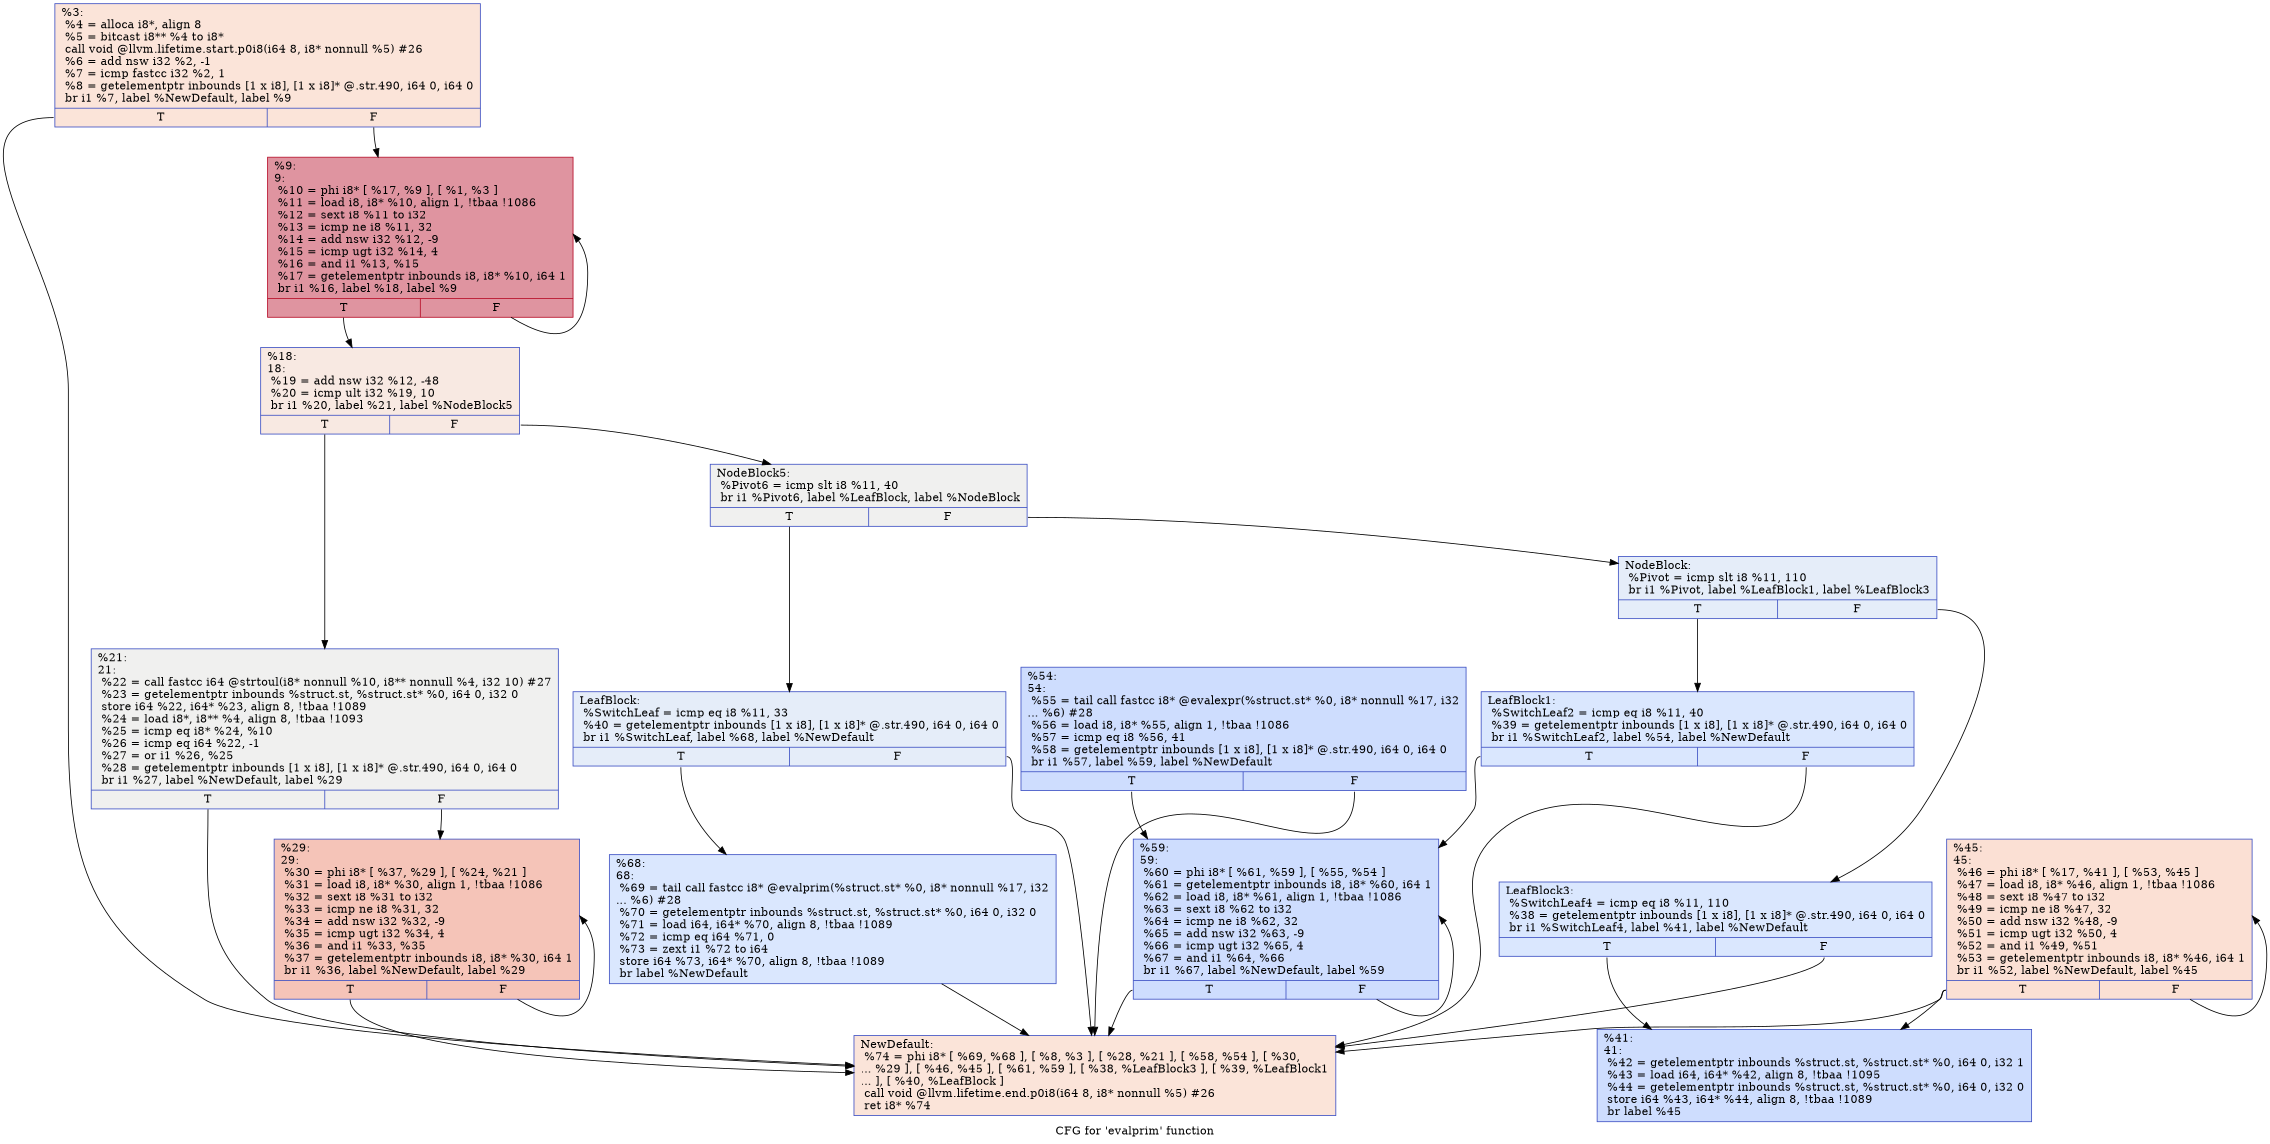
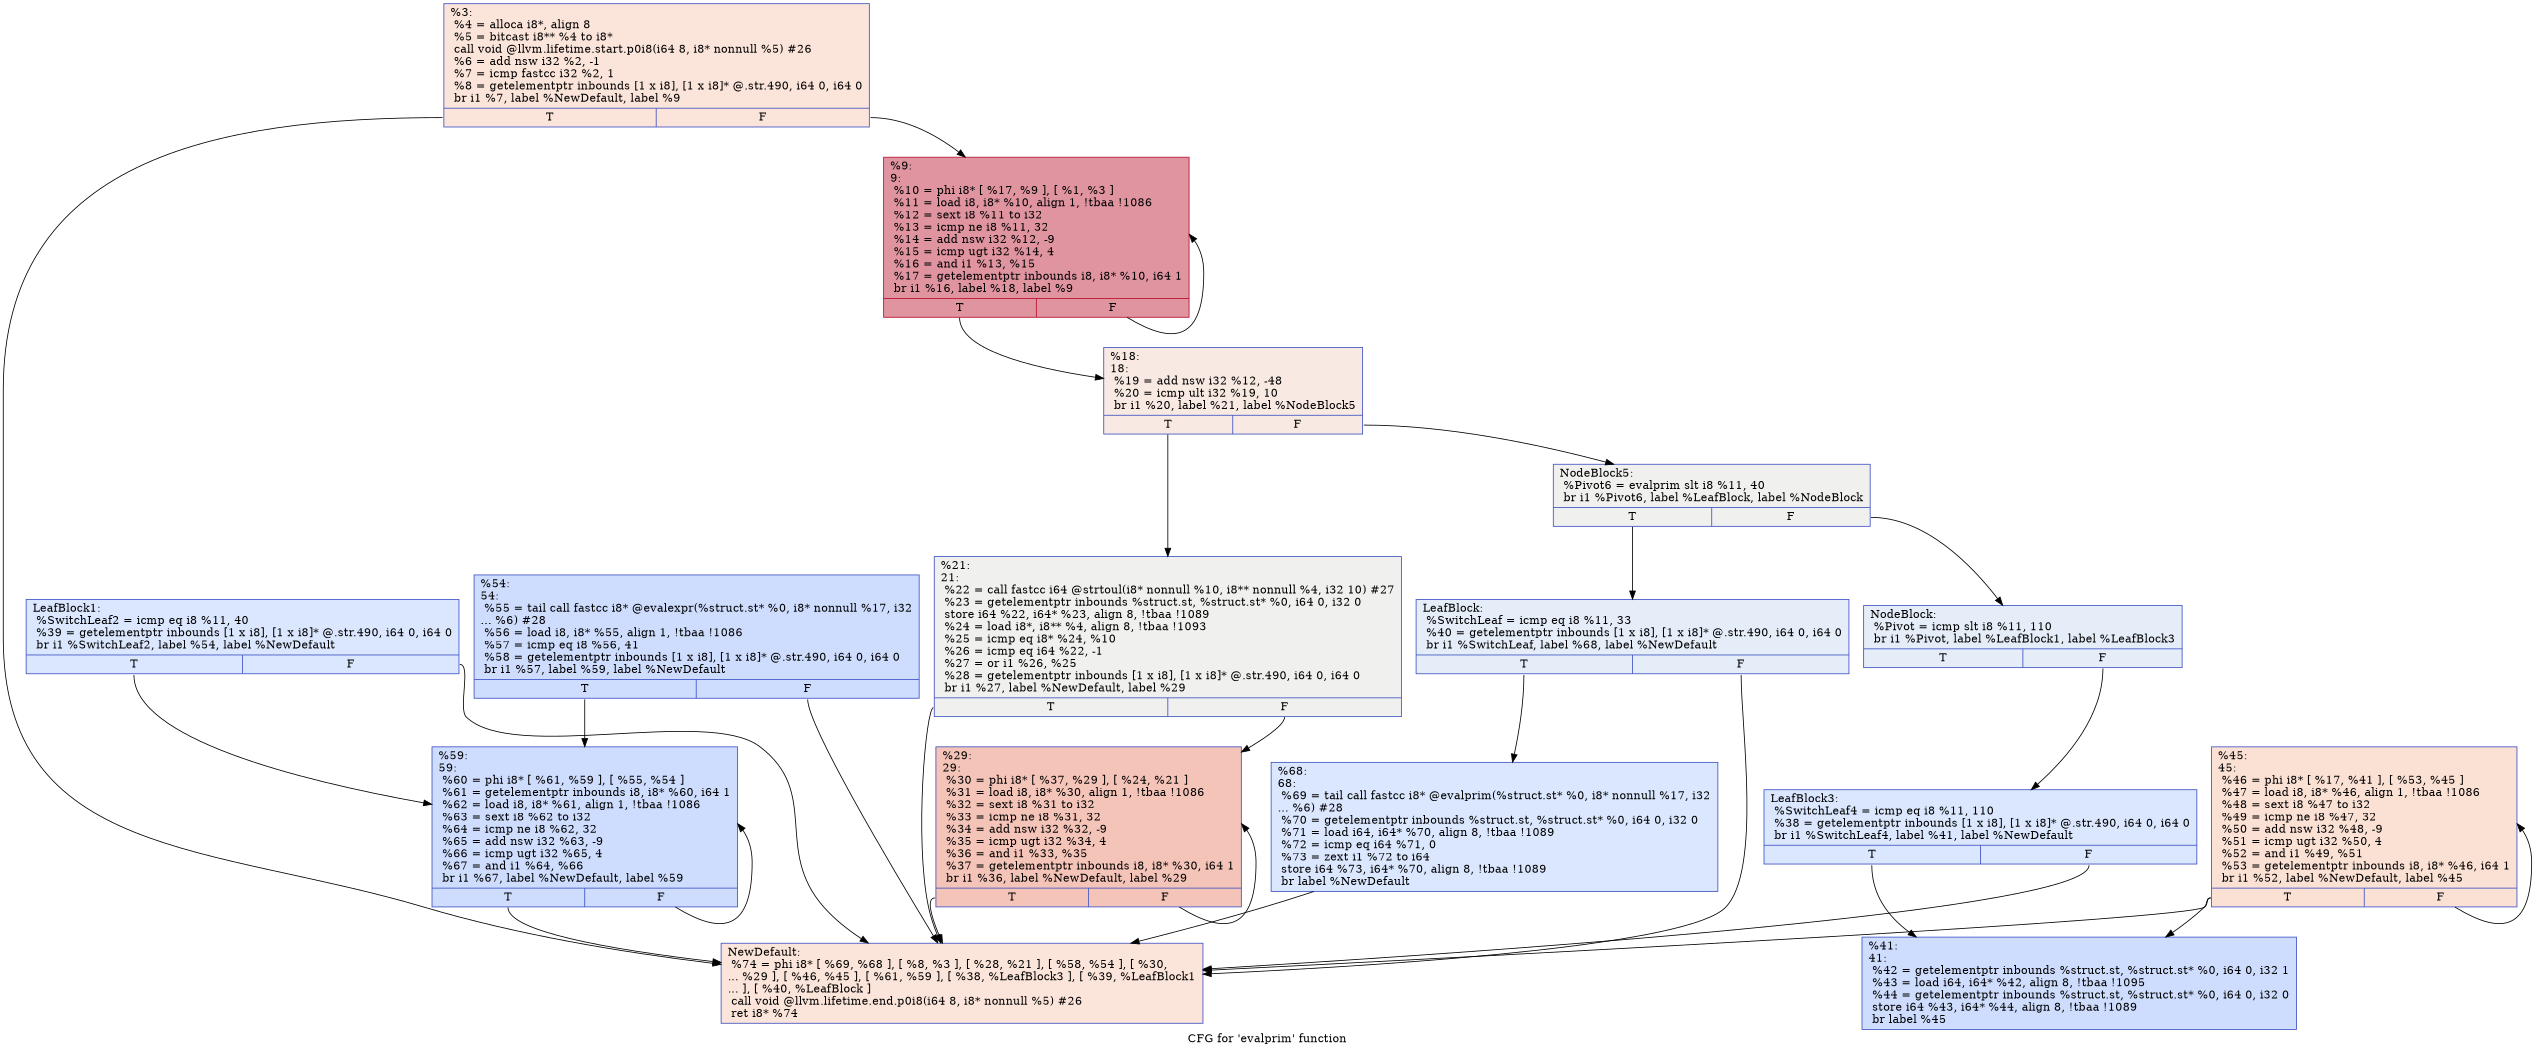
node "NodeBlock5:": text "%Pivot6 = icmp slt i8 %11, 40" -> "%Pivot6 = evalprim slt i8 %11, 40"
edge "NodeBlock:" -> "LeafBlock1:": removed
